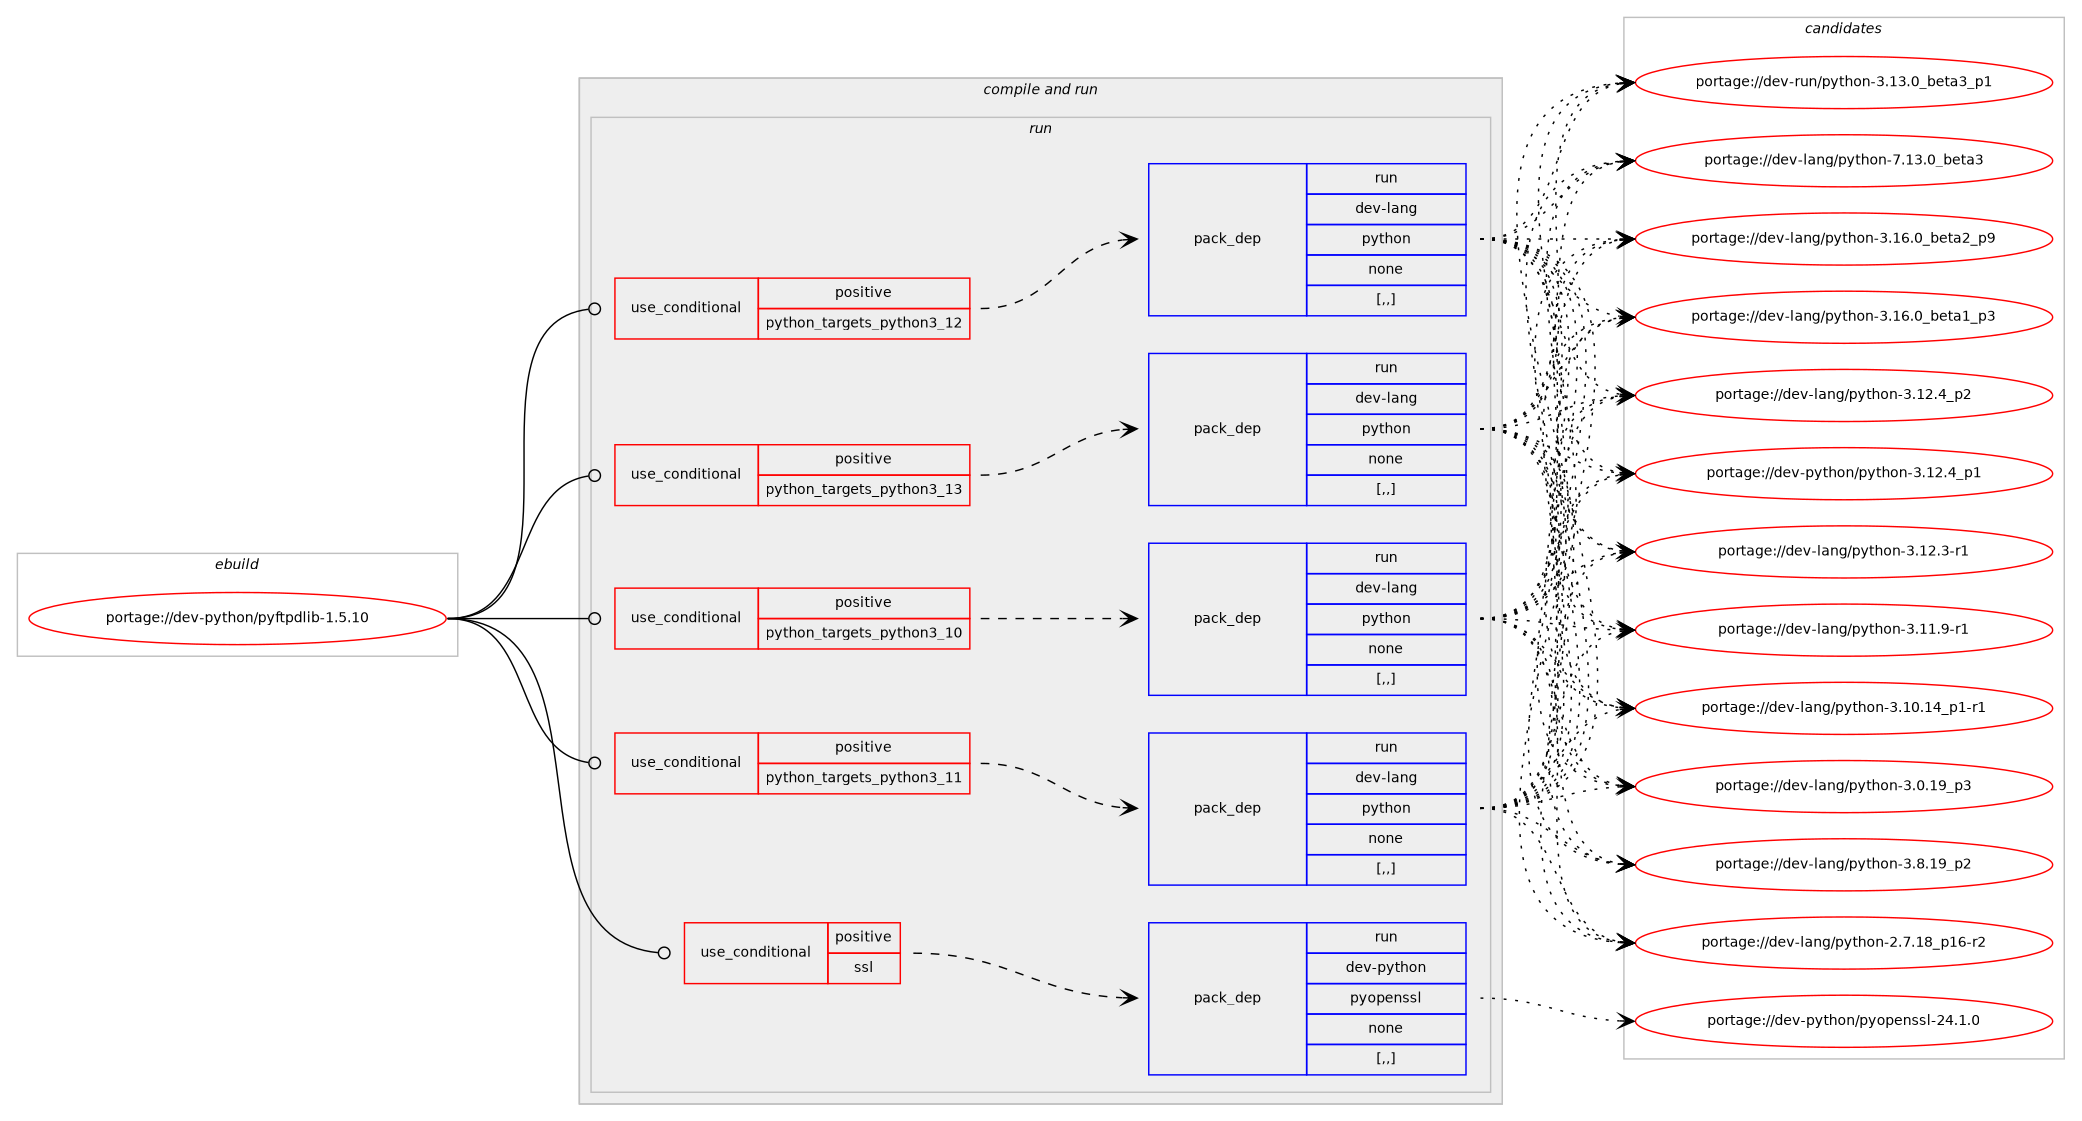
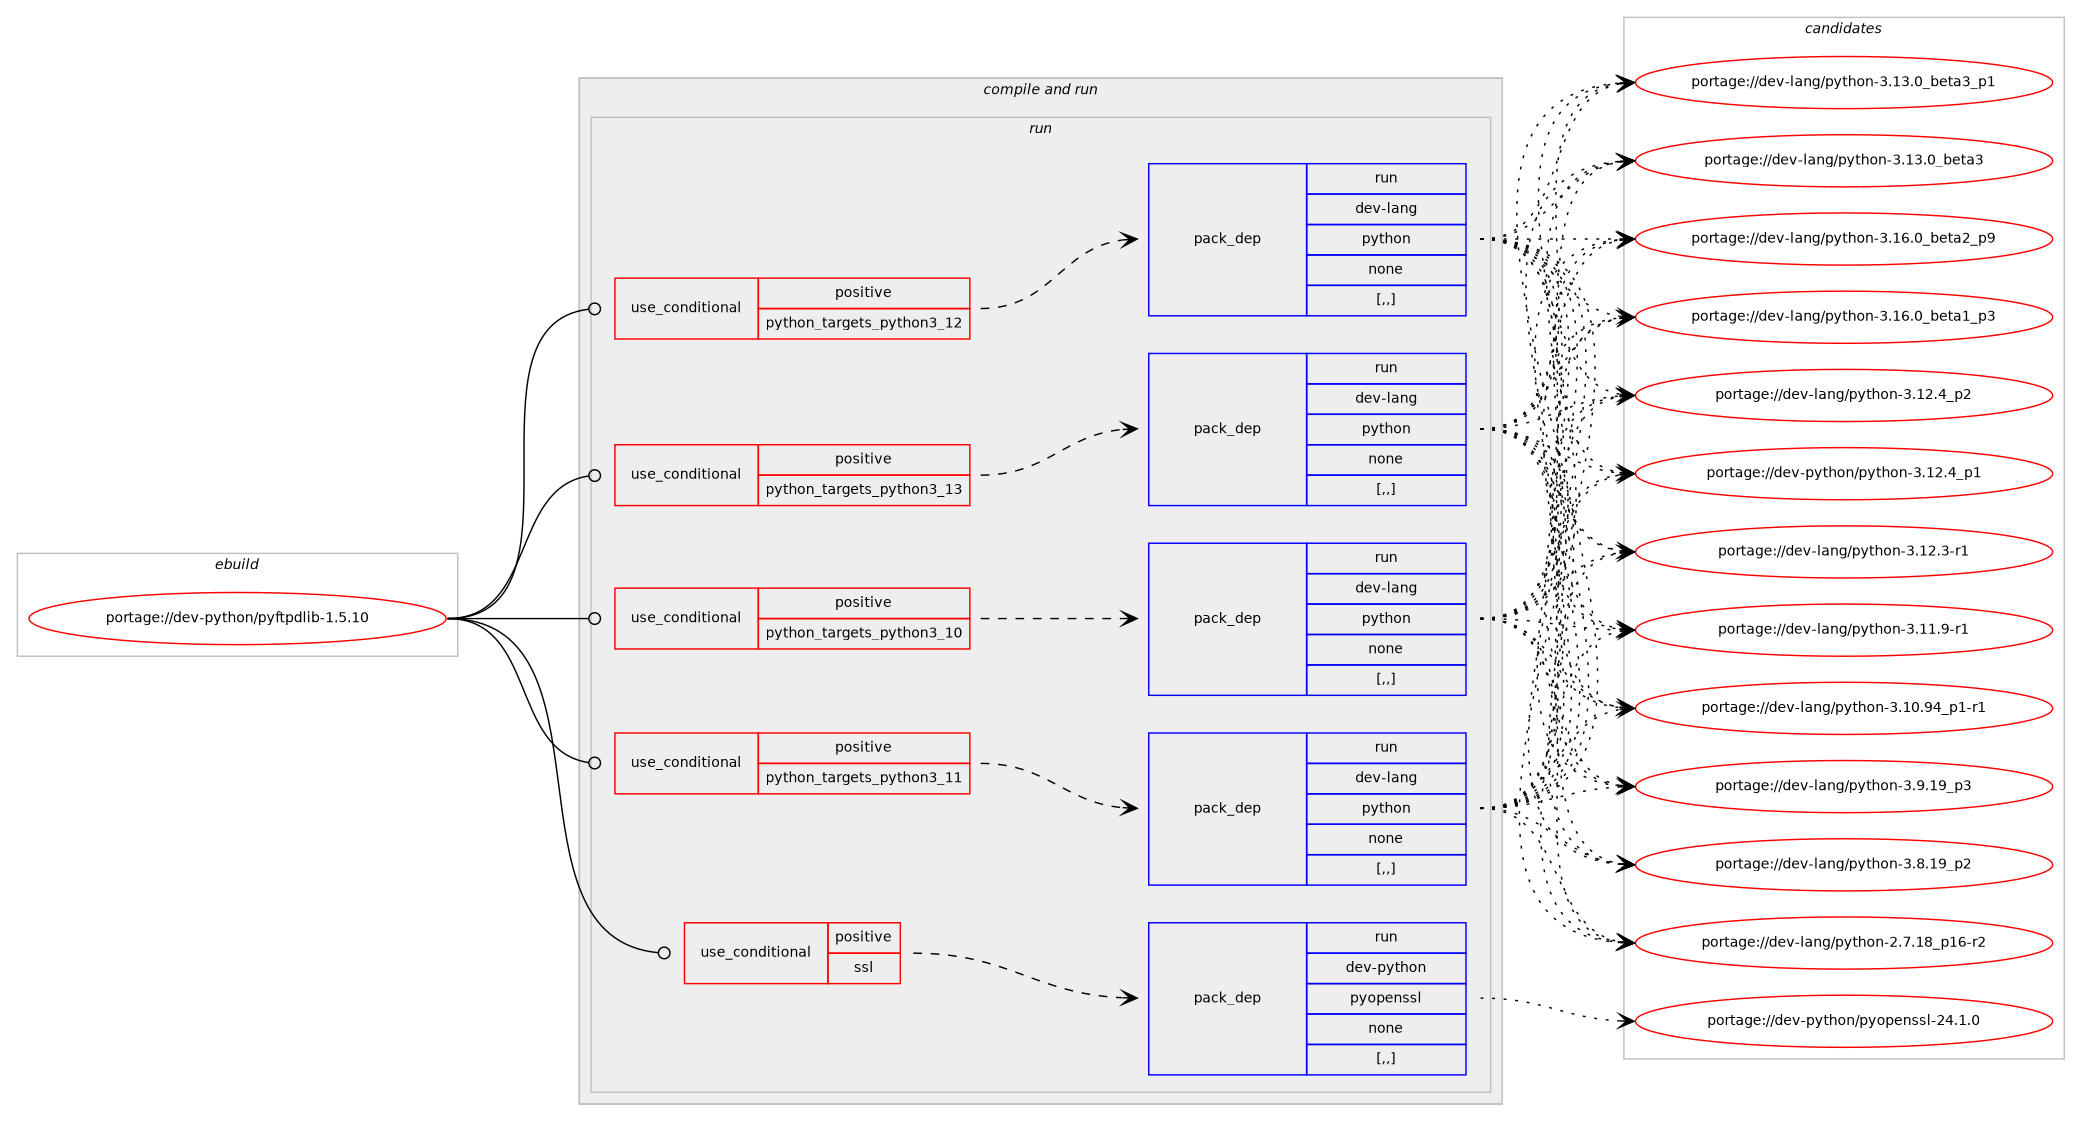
node "portage://dev-run/python-3.13.0_beta3_p1": label "portage://dev-run/python-3.13.0_beta3_p1" -> "portage://dev-lang/python-3.13.0_beta3_p1"
node "portage://dev-lang/python-7.13.0_beta3": label "portage://dev-lang/python-7.13.0_beta3" -> "portage://dev-lang/python-3.13.0_beta3"
node "portage://dev-lang/python-3.10.14_p1-r1": label "portage://dev-lang/python-3.10.14_p1-r1" -> "portage://dev-lang/python-3.10.94_p1-r1"
node "portage://dev-lang/python-3.0.19_p3": label "portage://dev-lang/python-3.0.19_p3" -> "portage://dev-lang/python-3.9.19_p3"
